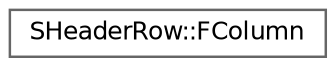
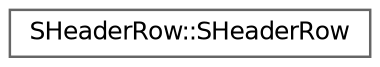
node "SHeaderRow::FColumn": label "SHeaderRow::FColumn" -> "SHeaderRow::SHeaderRow"
